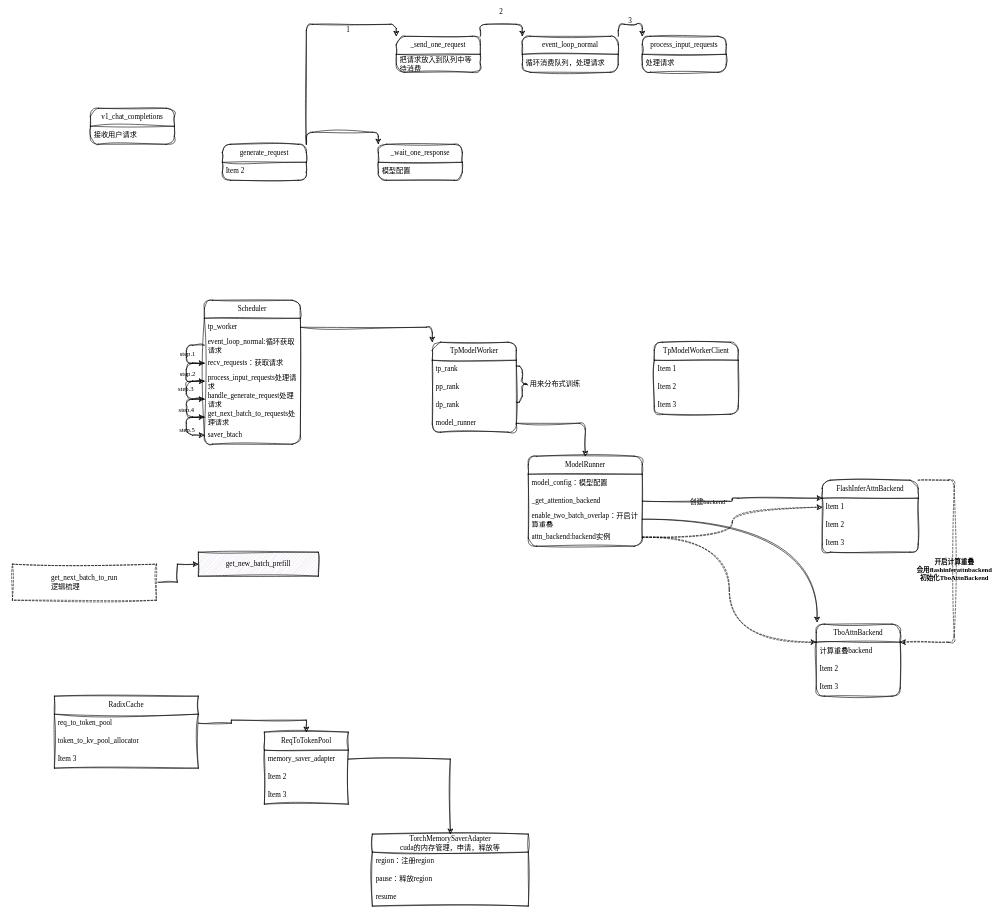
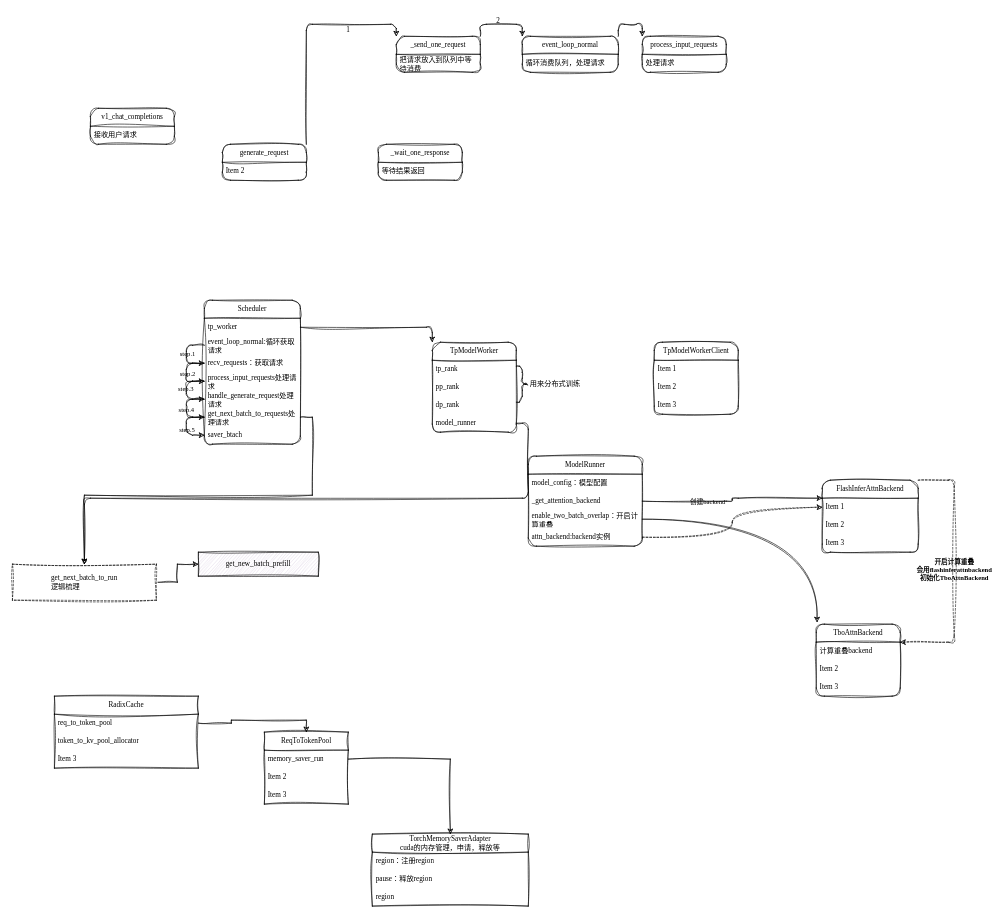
node "2": moved (501, 12) -> (498, 21)
node "3": removed
edge "generate_request" -> "_wait_one_response": removed
node "模型配置": label "模型配置" -> "等待结果返回"
edge "model_runner" -> "ModelRunner": now "model_runner" -> "get_next_batch_to_run 逻辑梳理"
edge "get_next_batch_to_requests处理请求" -> "get_next_batch_to_run 逻辑梳理": added
edge "attn_backend:backend实例" -> "TboAttnBackend": removed
node "memory_saver_adapter": label "memory_saver_adapter" -> "memory_saver_run"
node "resume": label "resume" -> "region"
